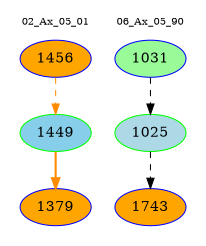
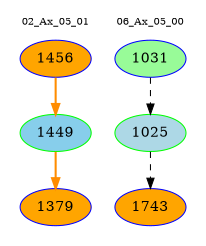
cluster "06_Ax_05_90": label "06_Ax_05_90" -> "06_Ax_05_00"
edge "1456" -> "1449": style dashed -> bold
